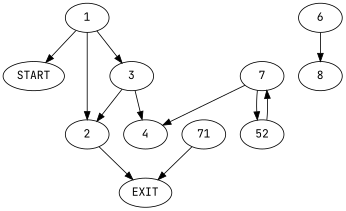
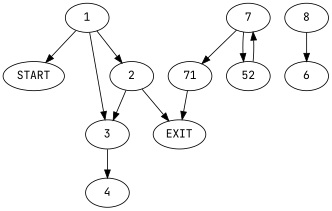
edge "6" -> "8": reversed
edge "3" -> "2": reversed
edge "7" -> "4": now "7" -> "71"
